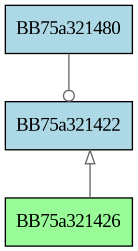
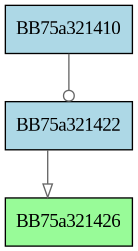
node "BB75a321480": label "BB75a321480" -> "BB75a321410"
edge "BB75a321426" -> "BB75a321422": reversed
